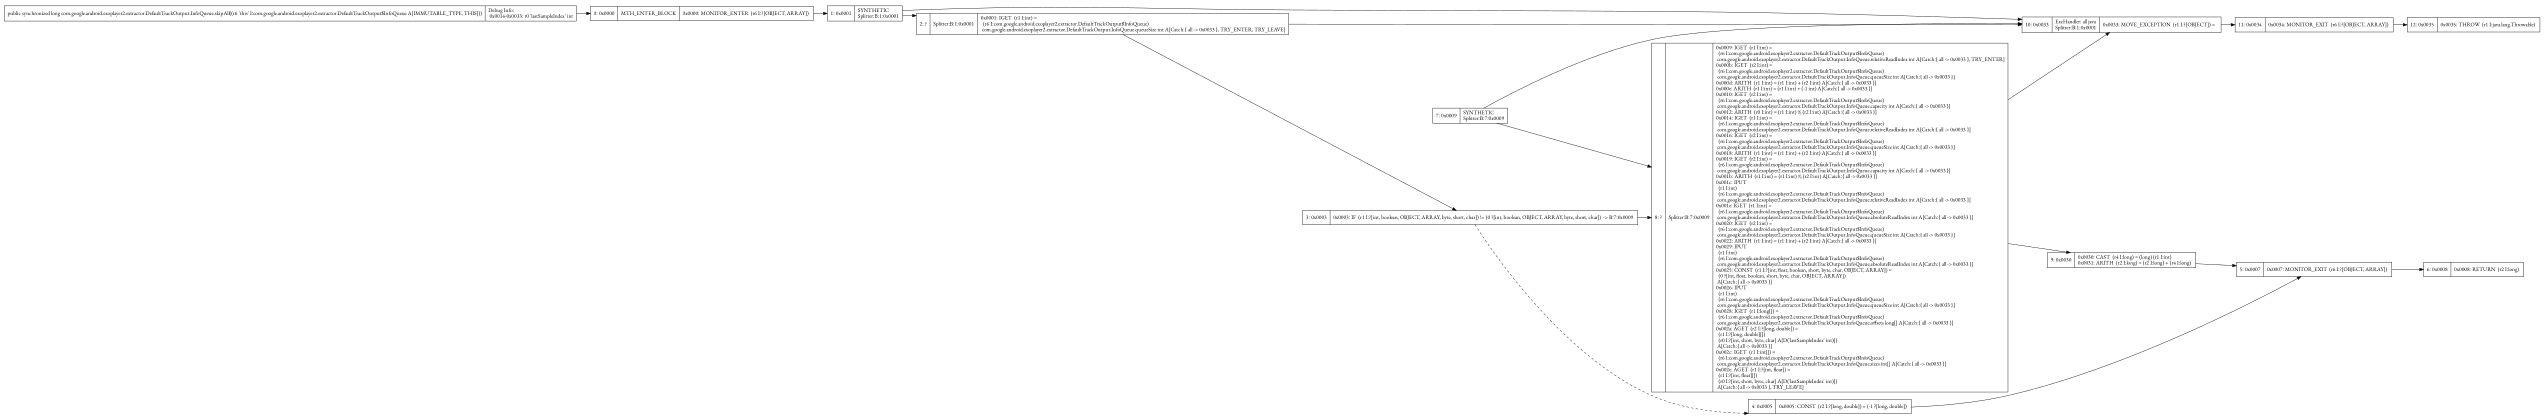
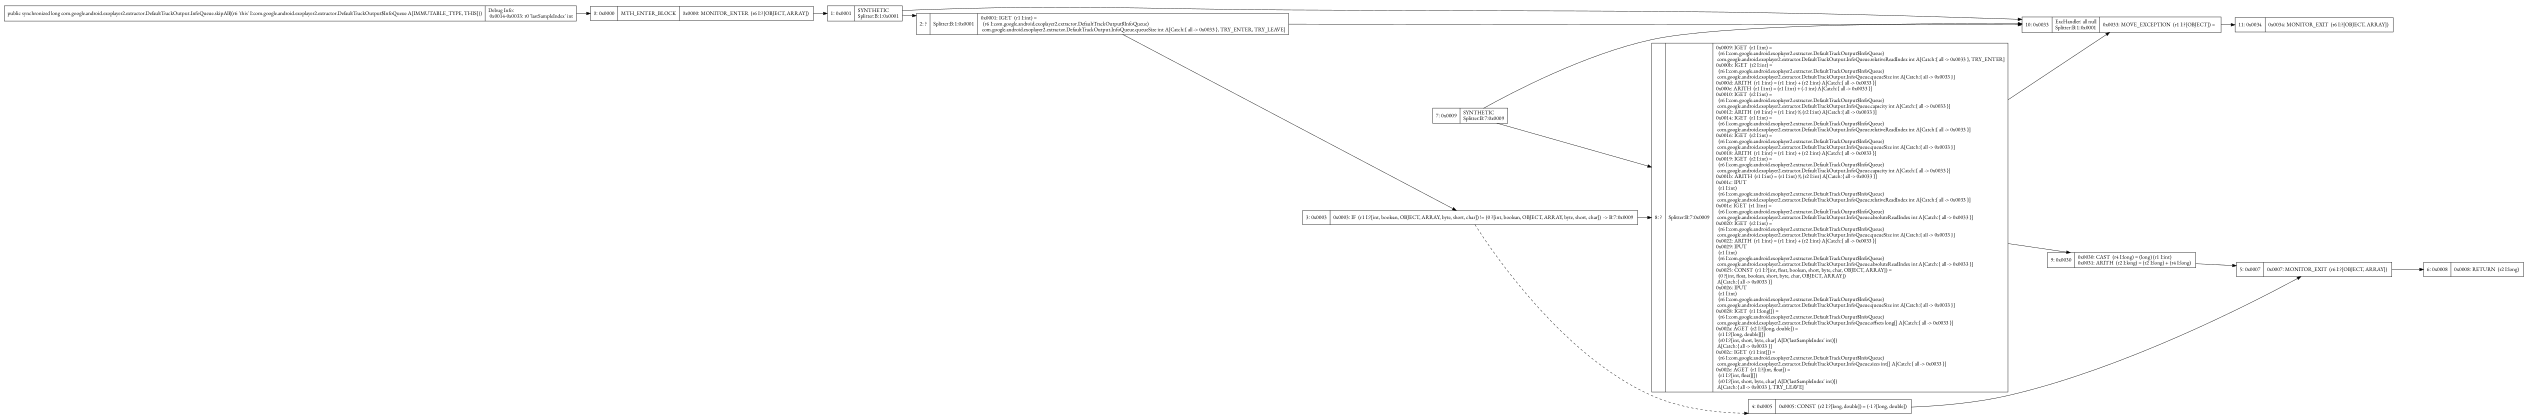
node "10: 0x0033": text "ExcHandler: all java" -> "ExcHandler: all null"
node "12: 0x0035": removed
